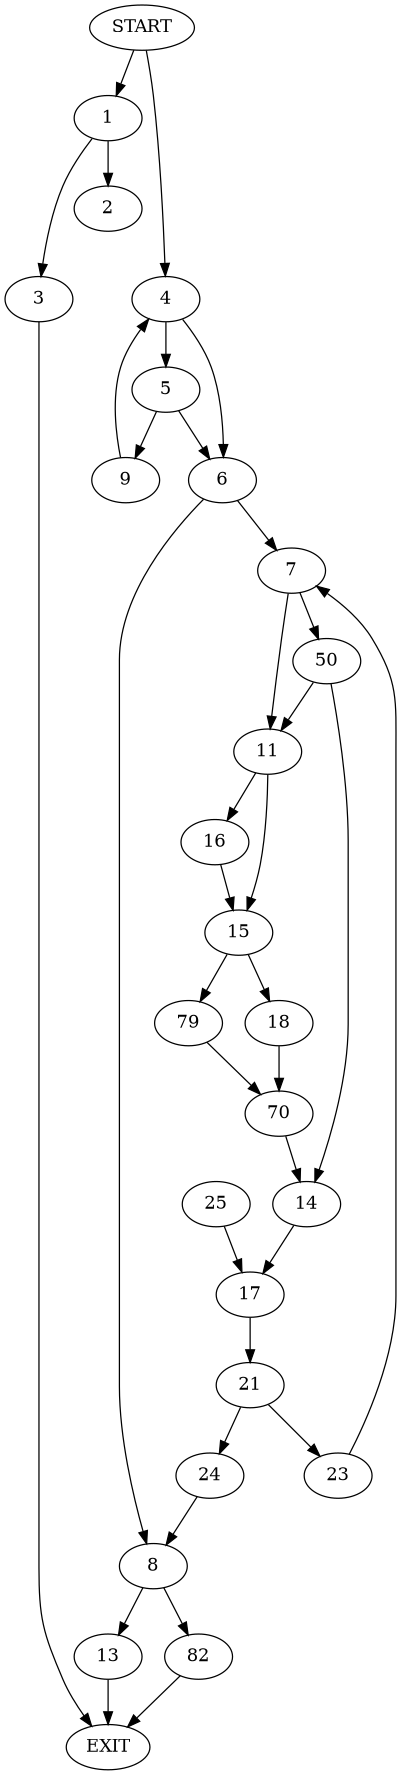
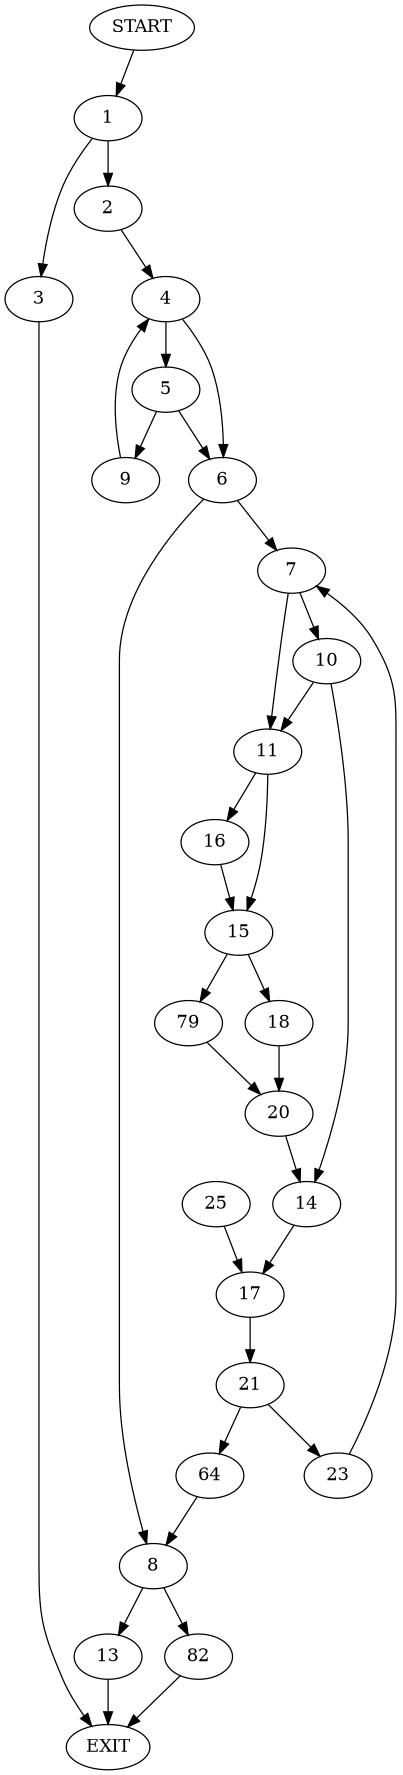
edge "START" -> "4": now "2" -> "4"
node "50": label "50" -> "10"
node "70": label "70" -> "20"
node "24": label "24" -> "64"
